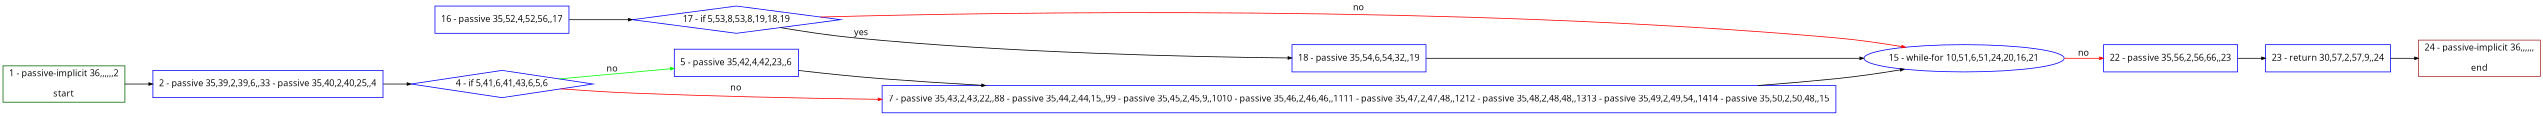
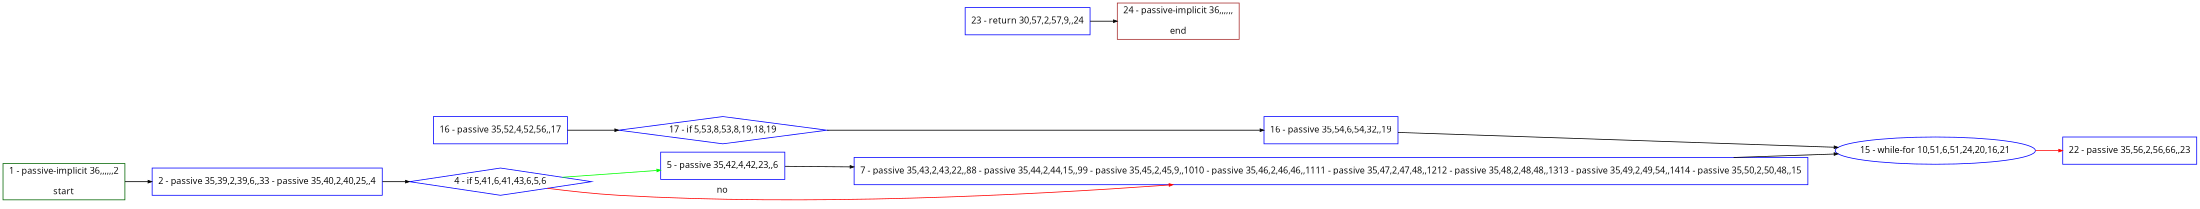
edge "17 - if 5,53,8,53,8,19,18,19" -> "15 - while-for 10,51,6,51,24,20,16,21": removed, label "no"
node "18 - passive 35,54,6,54,32,,19": label "18 - passive 35,54,6,54,32,,19" -> "16 - passive 35,54,6,54,32,,19"
edge "22 - passive 35,56,2,56,66,,23" -> "23 - return 30,57,2,57,9,,24": removed
edge "4 - if 5,41,6,41,43,6,5,6" -> "5 - passive 35,42,4,42,23,,6": label "no" -> "yes"
